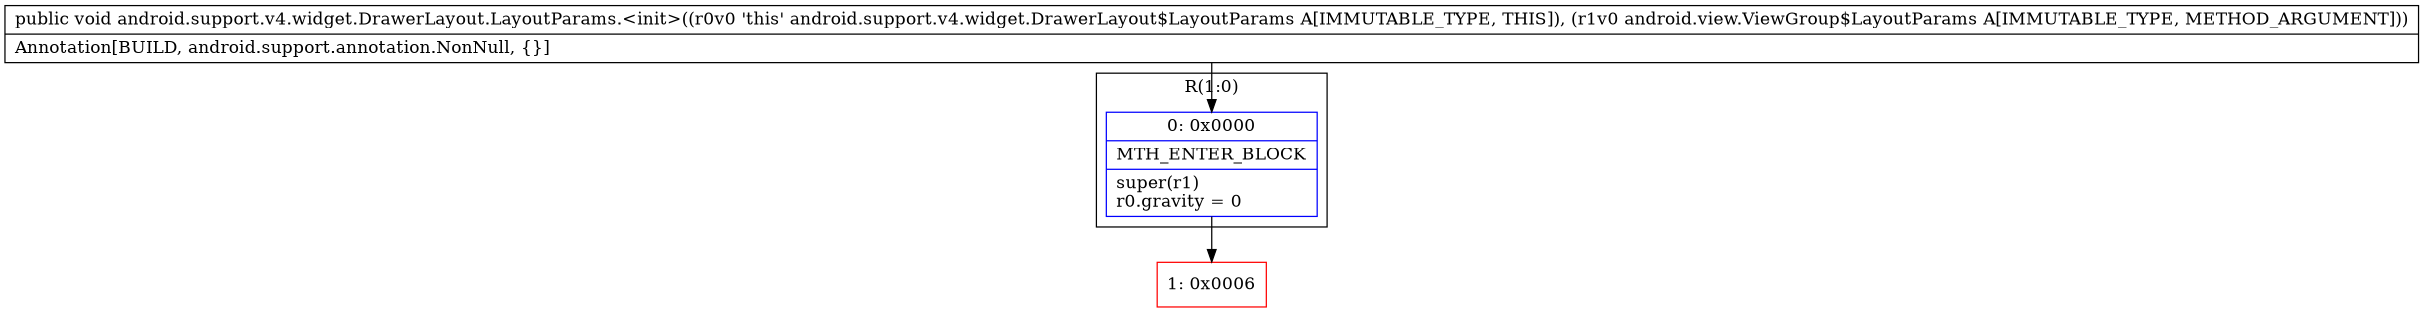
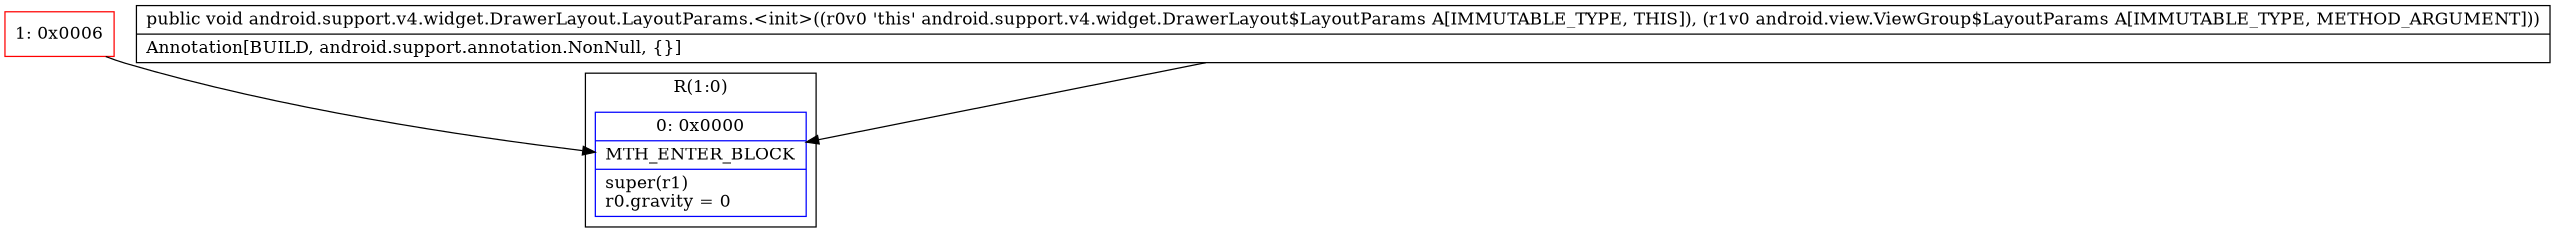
edge "0: 0x0000" -> "1: 0x0006": reversed
